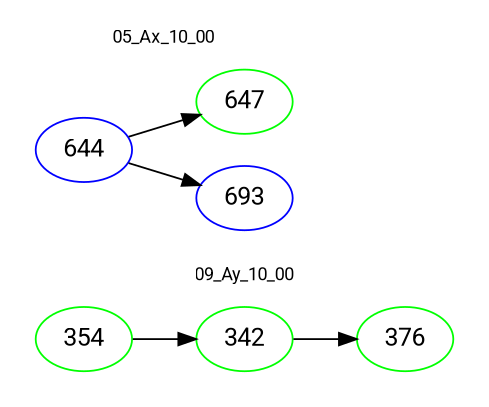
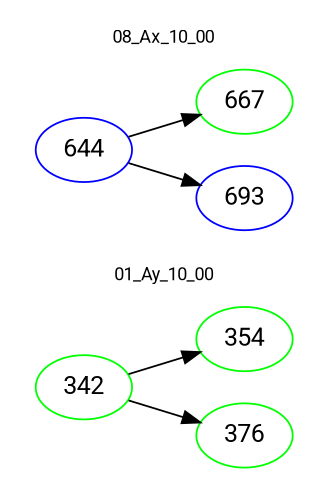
cluster "05_Ax_10_00": label "05_Ax_10_00" -> "08_Ax_10_00"
node "647": label "647" -> "667"
cluster "09_Ay_10_00": label "09_Ay_10_00" -> "01_Ay_10_00"
edge "354" -> "342": reversed
